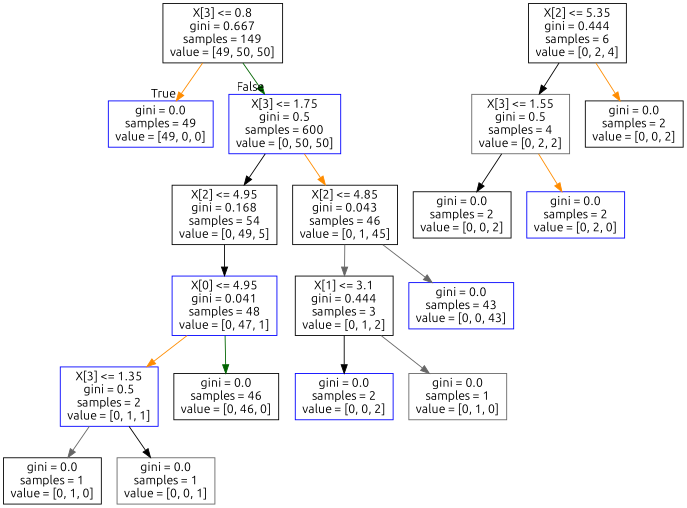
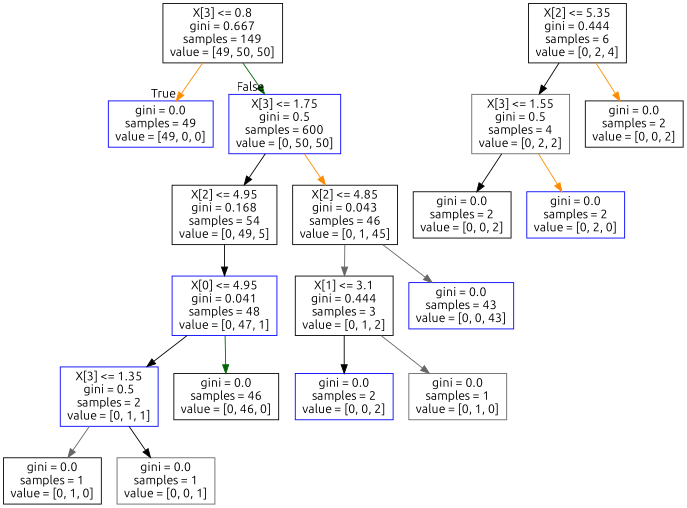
edge "X[0] <= 4.95 gini = 0.041 samples = 48 value = [0, 47, 1]" -> "X[3] <= 1.35 gini = 0.5 samples = 2 value = [0, 1, 1]": color darkorange -> black
